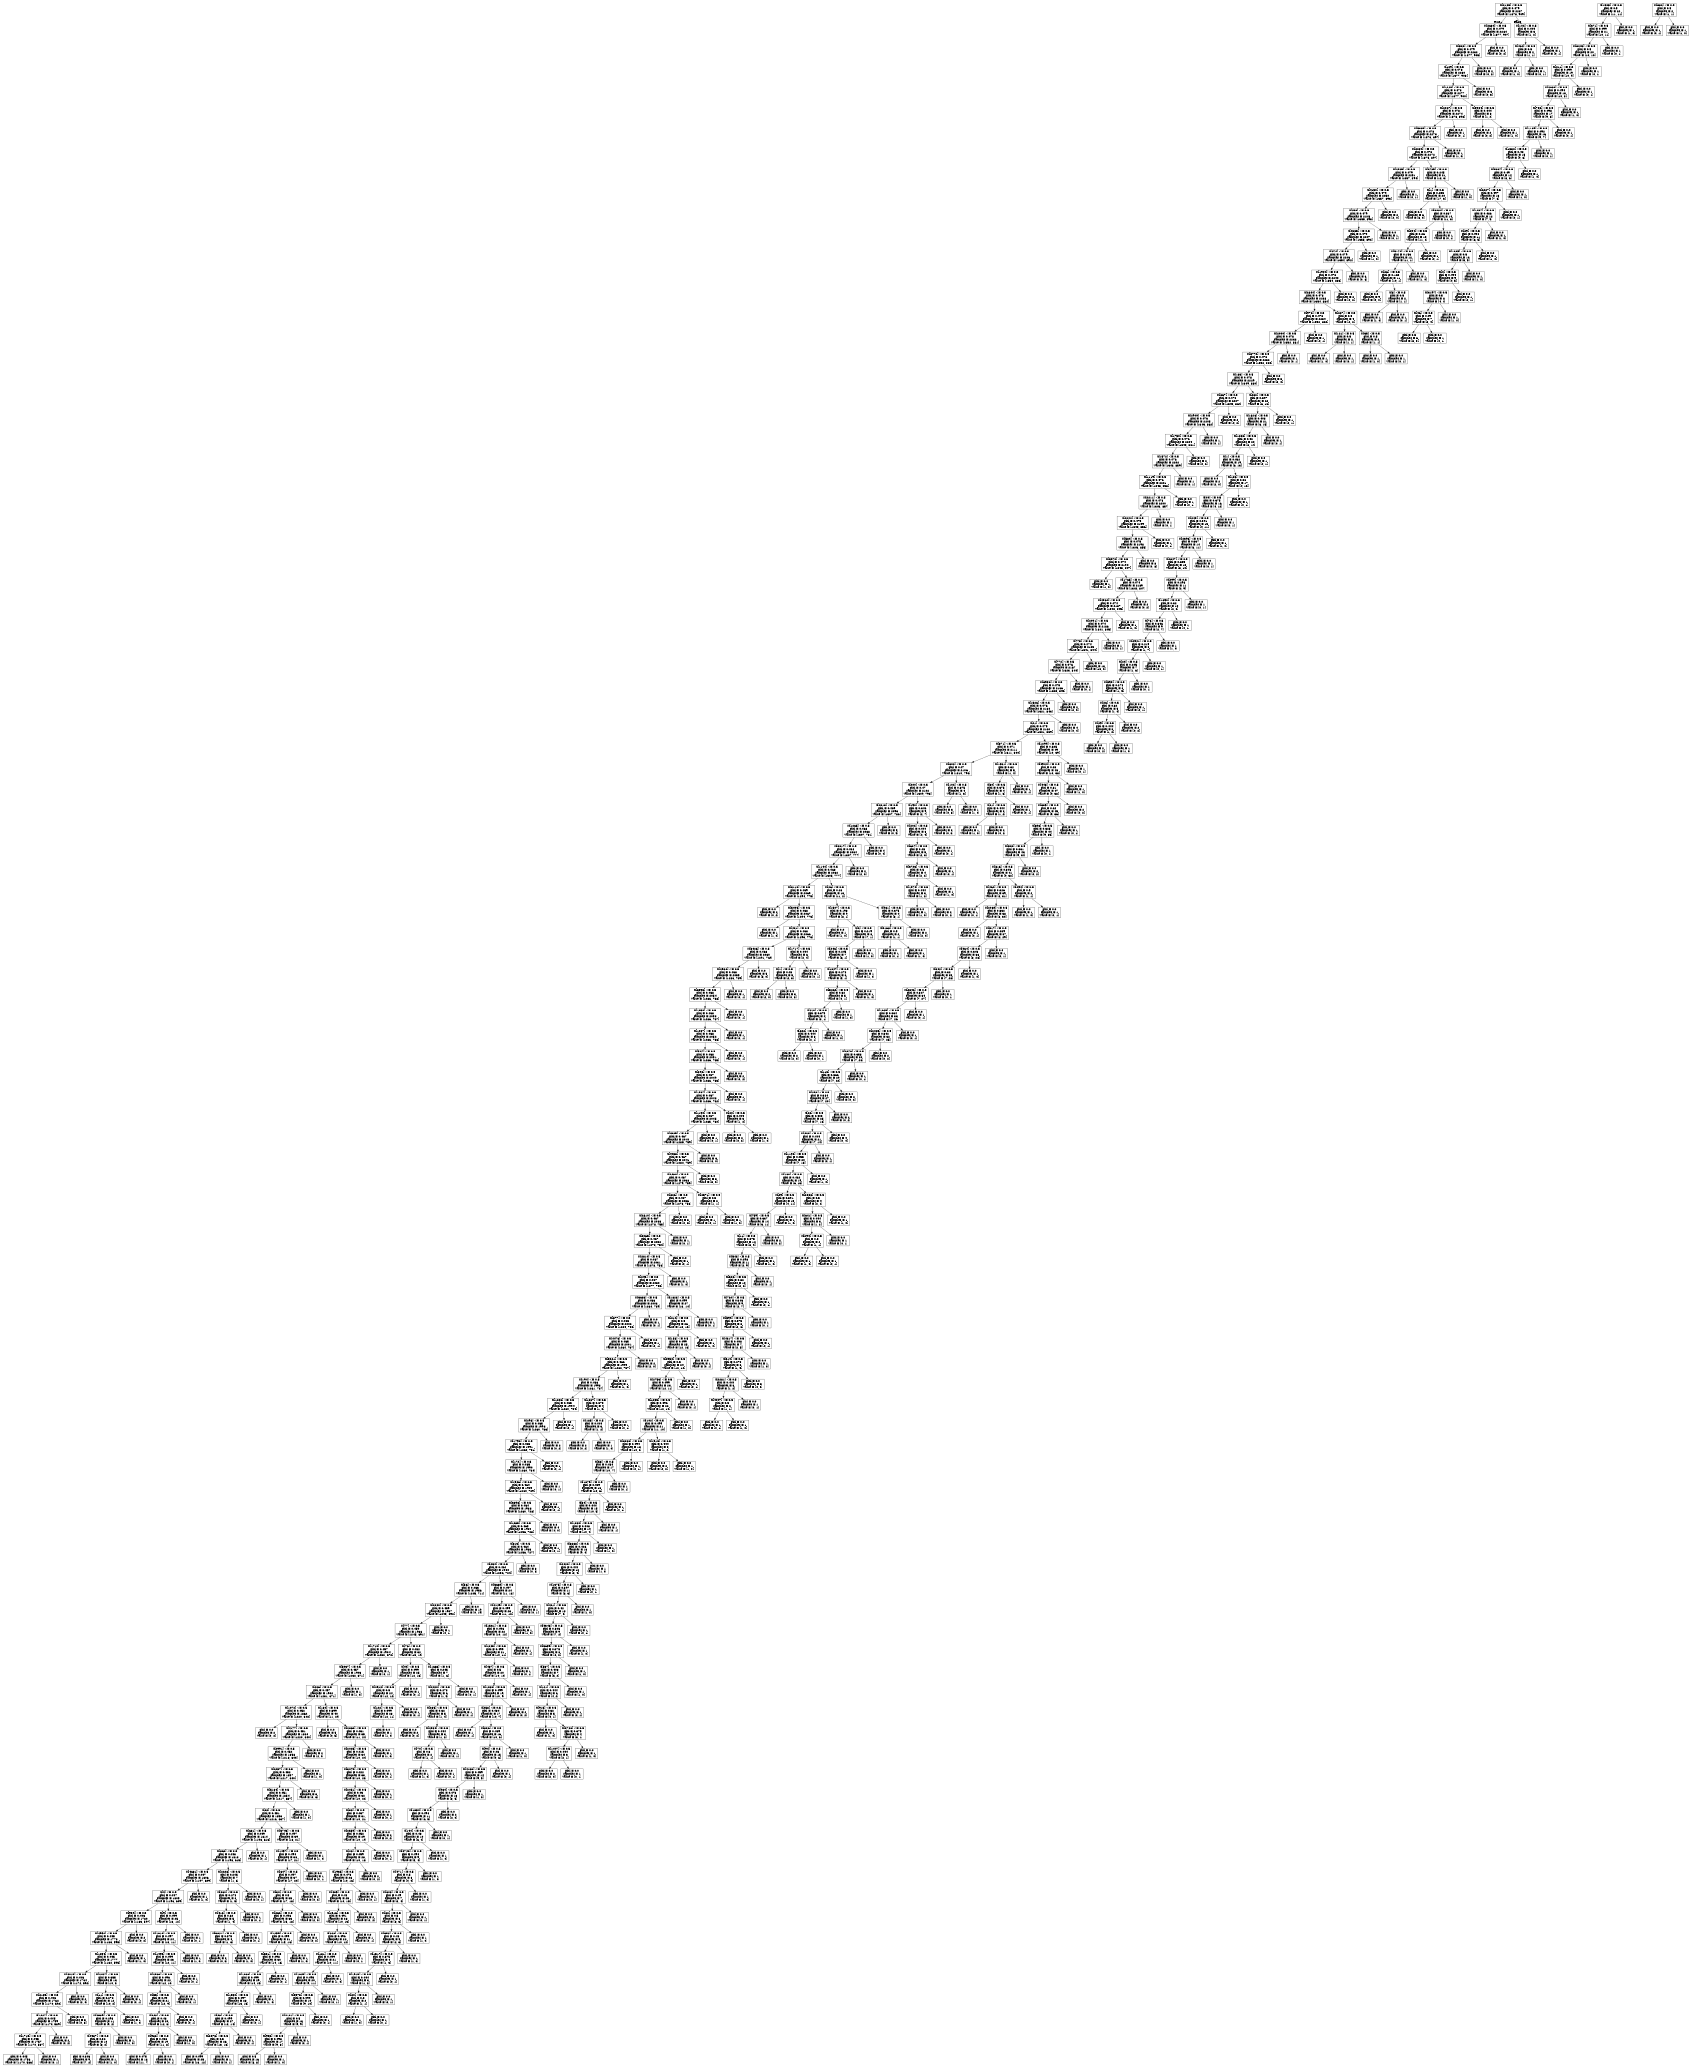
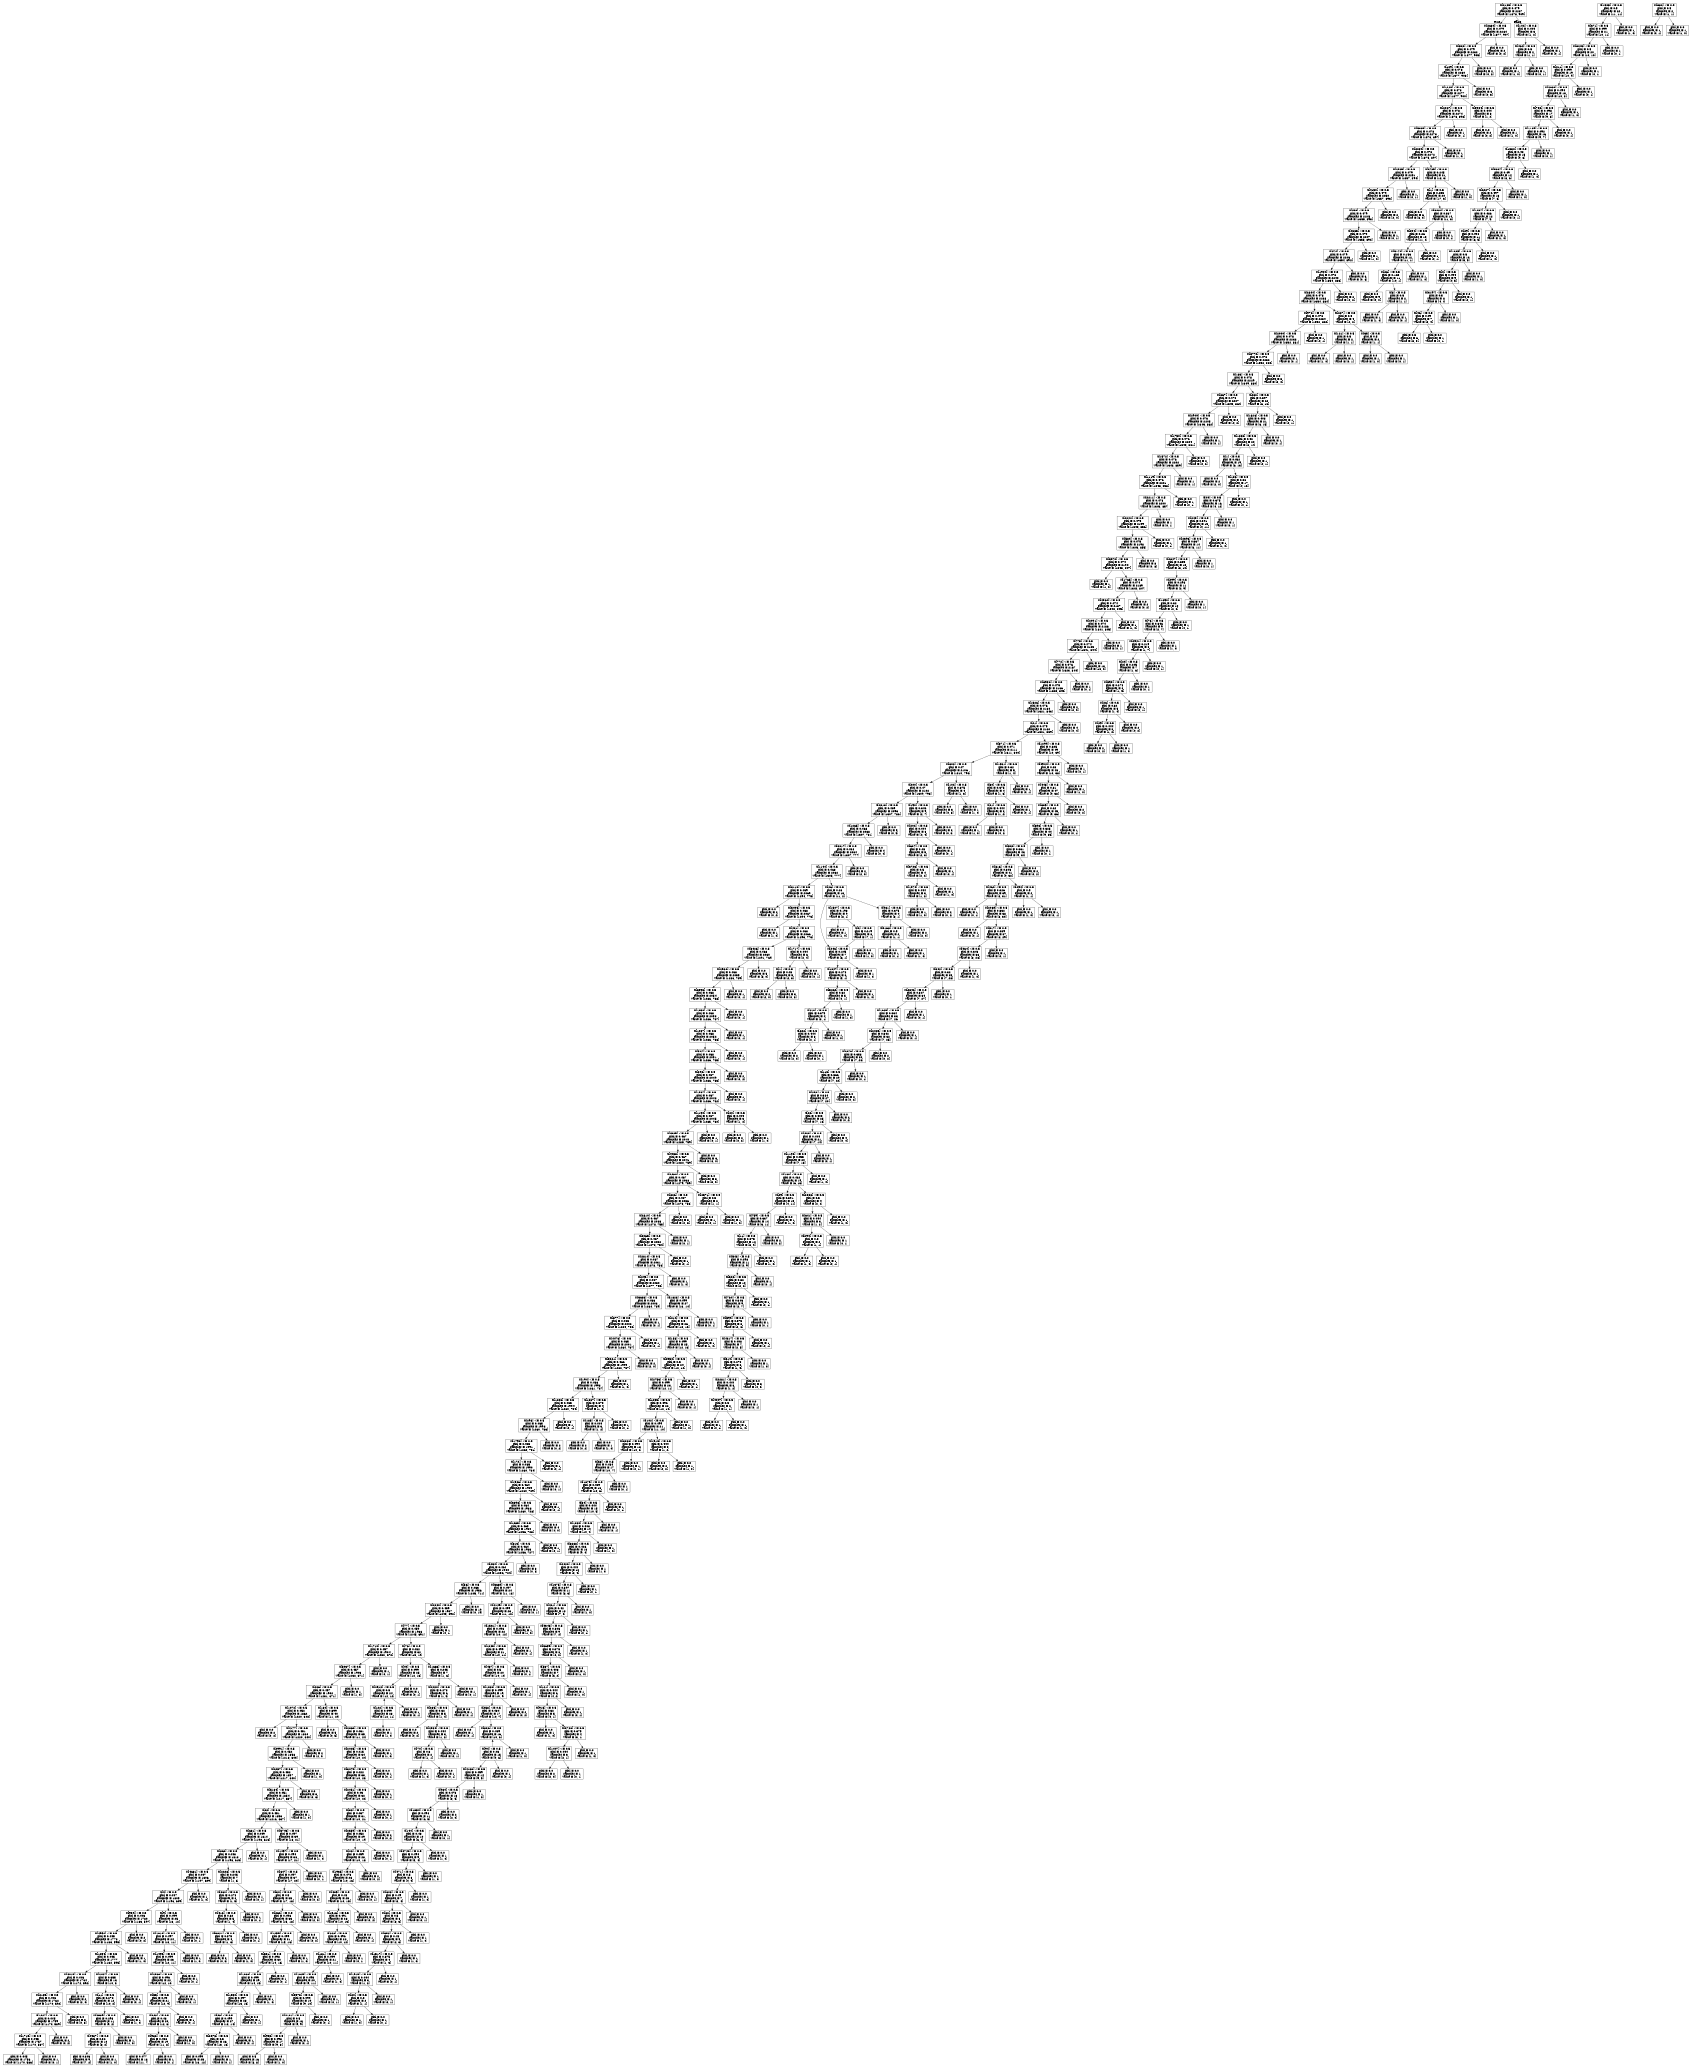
edge "X[0] <= 0.5 gini = 0.494 samples = 9 value = [4, 5]" -> "X[3197] <= 0.5 gini = 0.5 samples = 8 value = [4, 4]": added
edge "X[26] <= 0.5 gini = 0.26 samples = 13 value = [11, 2]" -> "X[1507] <= 0.5 gini = 0.198 samples = 9 value = [8, 1]": now "X[26] <= 0.5 gini = 0.26 samples = 13 value = [11, 2]" -> "X[246] <= 0.5 gini = 0.245 samples = 7 value = [6, 1]"
edge "X[2910] <= 0.5 gini = 0.5 samples = 24 value = [12, 12]" -> "X[122] <= 0.5 gini = 0.499 samples = 23 value = [12, 11]": reversed
edge "X[806] <= 0.5 gini = 0.469 samples = 16 value = [10, 6]" -> "X[94] <= 0.5 gini = 0.48 samples = 15 value = [9, 6]": reversed
edge "X[1497] <= 0.5 gini = 0.494 samples = 38 value = [17, 21]" -> "X[647] <= 0.5 gini = 0.497 samples = 37 value = [17, 20]": removed
edge "X[3573] <= 0.5 gini = 0.499 samples = 19 value = [9, 10]" -> "X[2181] <= 0.5 gini = 0.5 samples = 18 value = [9, 9]": added
node "gini = 0.475 samples = 18 value = [11, 7]": label "gini = 0.475 samples = 18 value = [11, 7]" -> "gini = 0.477 samples = 18 value = [11, 7]"
